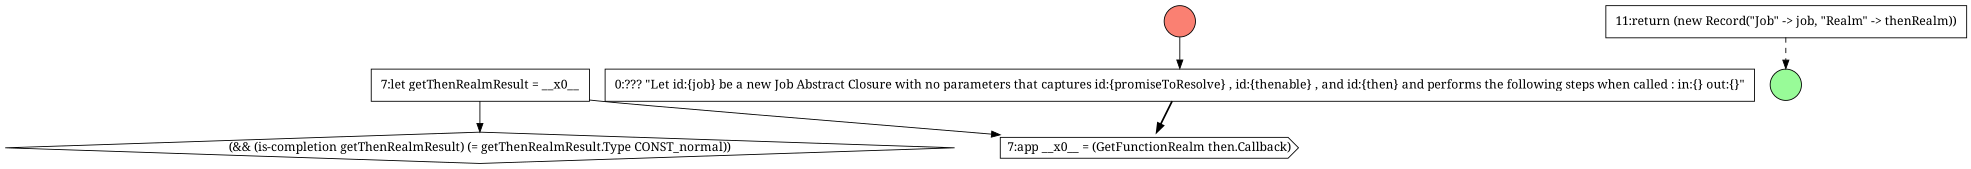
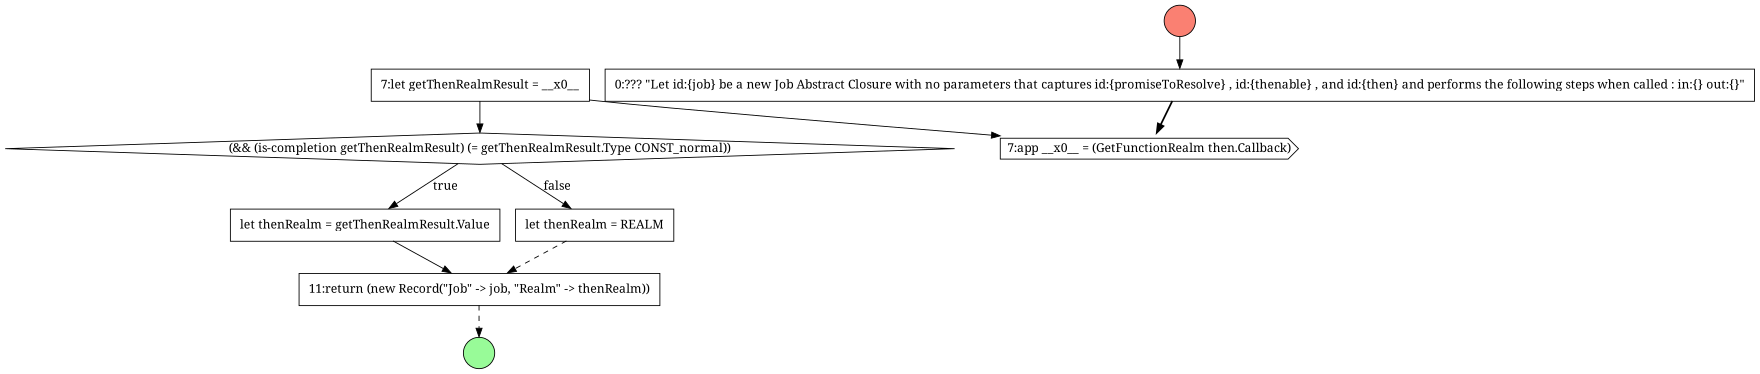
node "let thenRealm = getThenRealmResult.Value": added
node "let thenRealm = REALM": added
